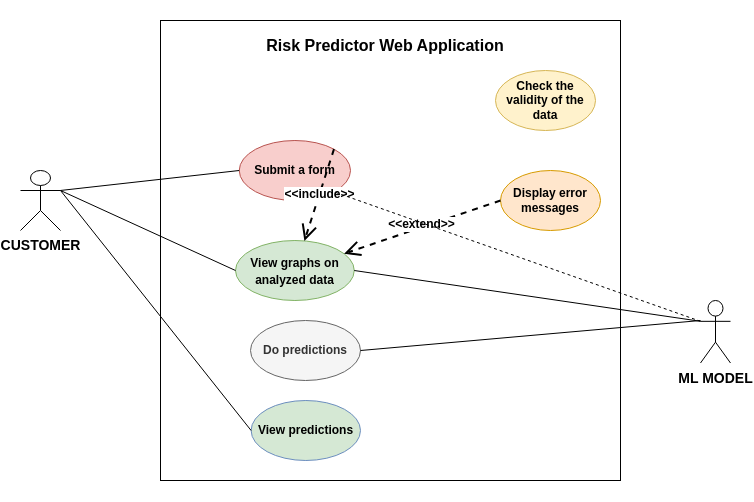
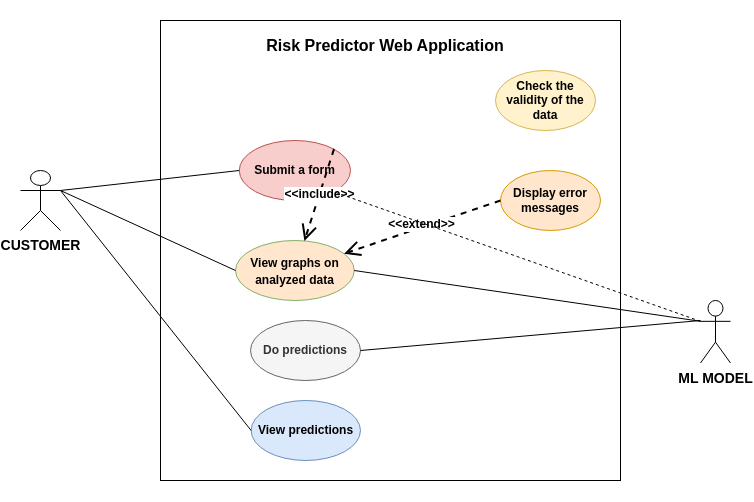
node "View graphs on analyzed data": fillcolor #d5e8d4 -> #ffe6cc
node "View predictions": fillcolor #d5e8d4 -> #dae8fc
